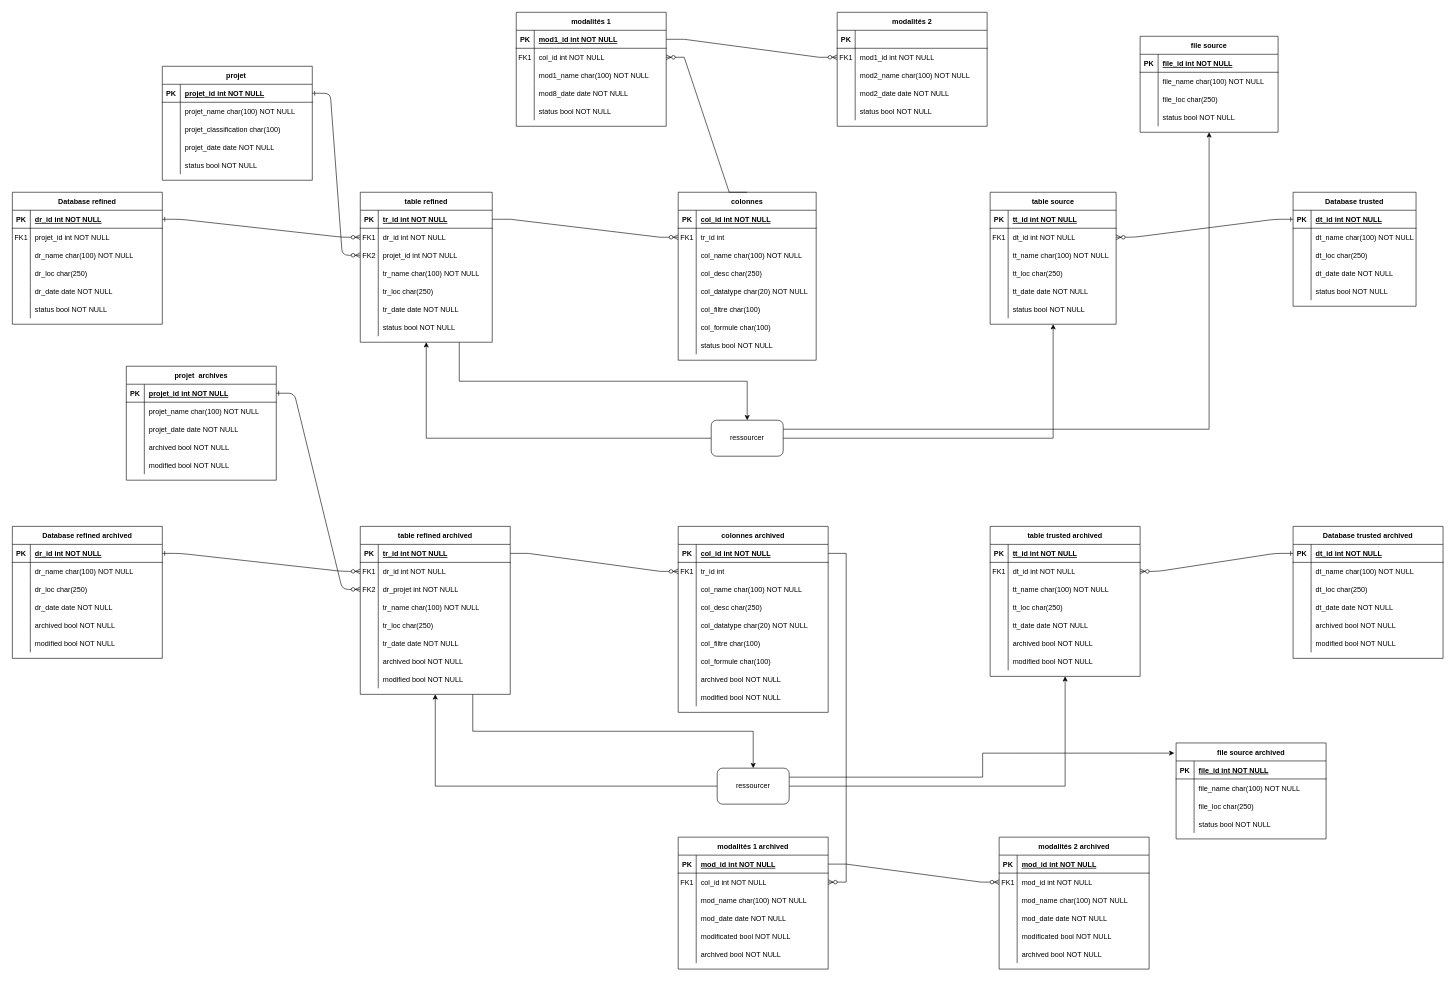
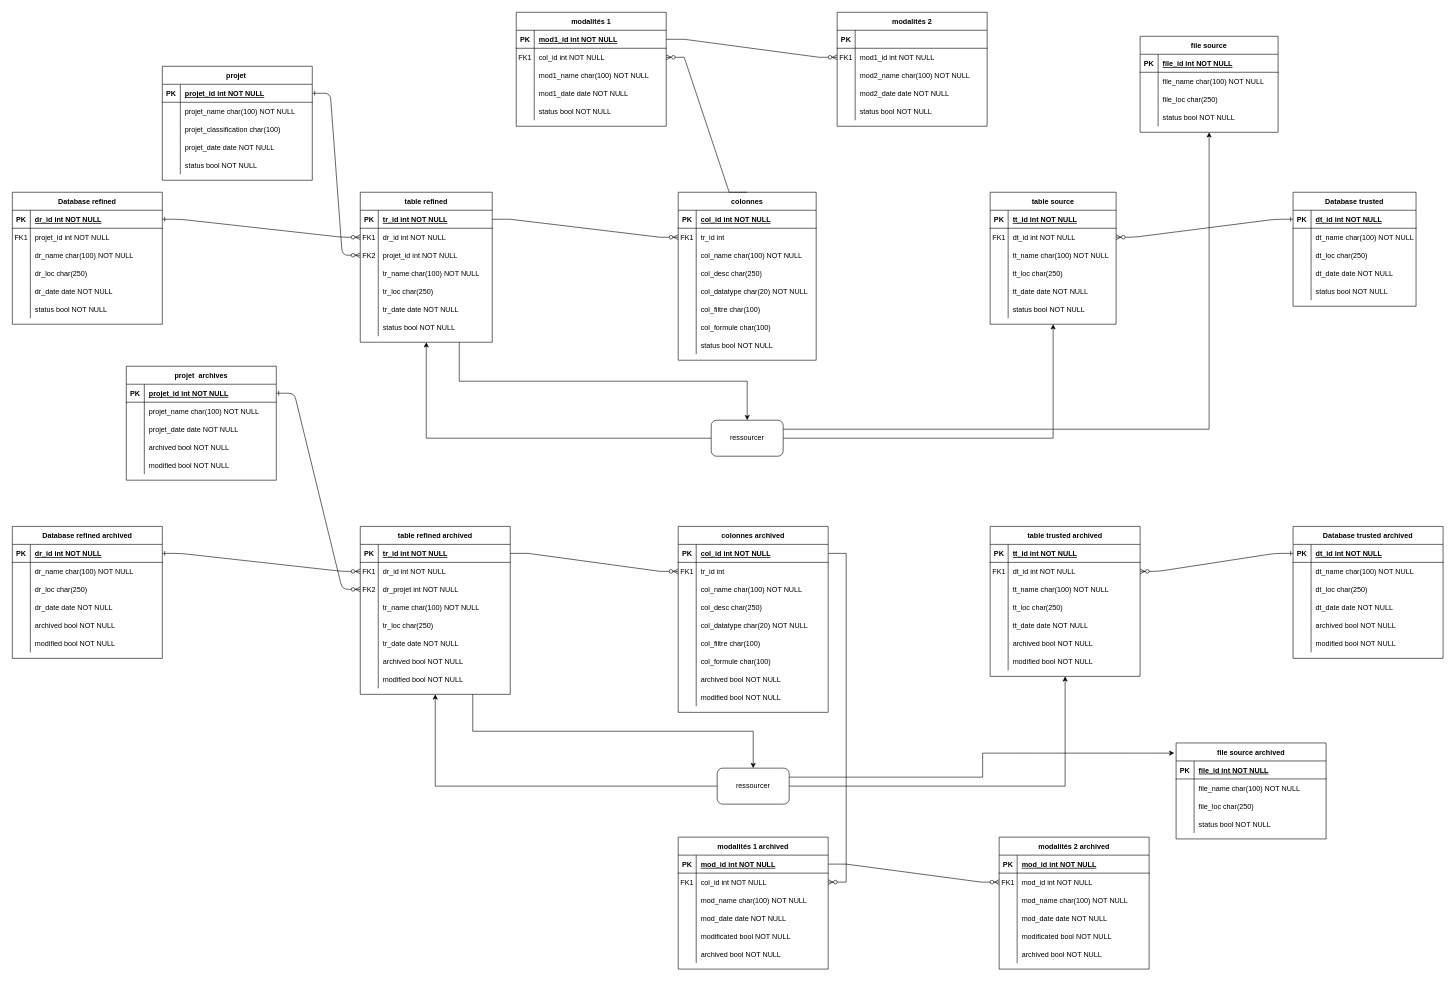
node "mod8_date date NOT NULL": label "mod8_date date NOT NULL" -> "mod1_date date NOT NULL"
